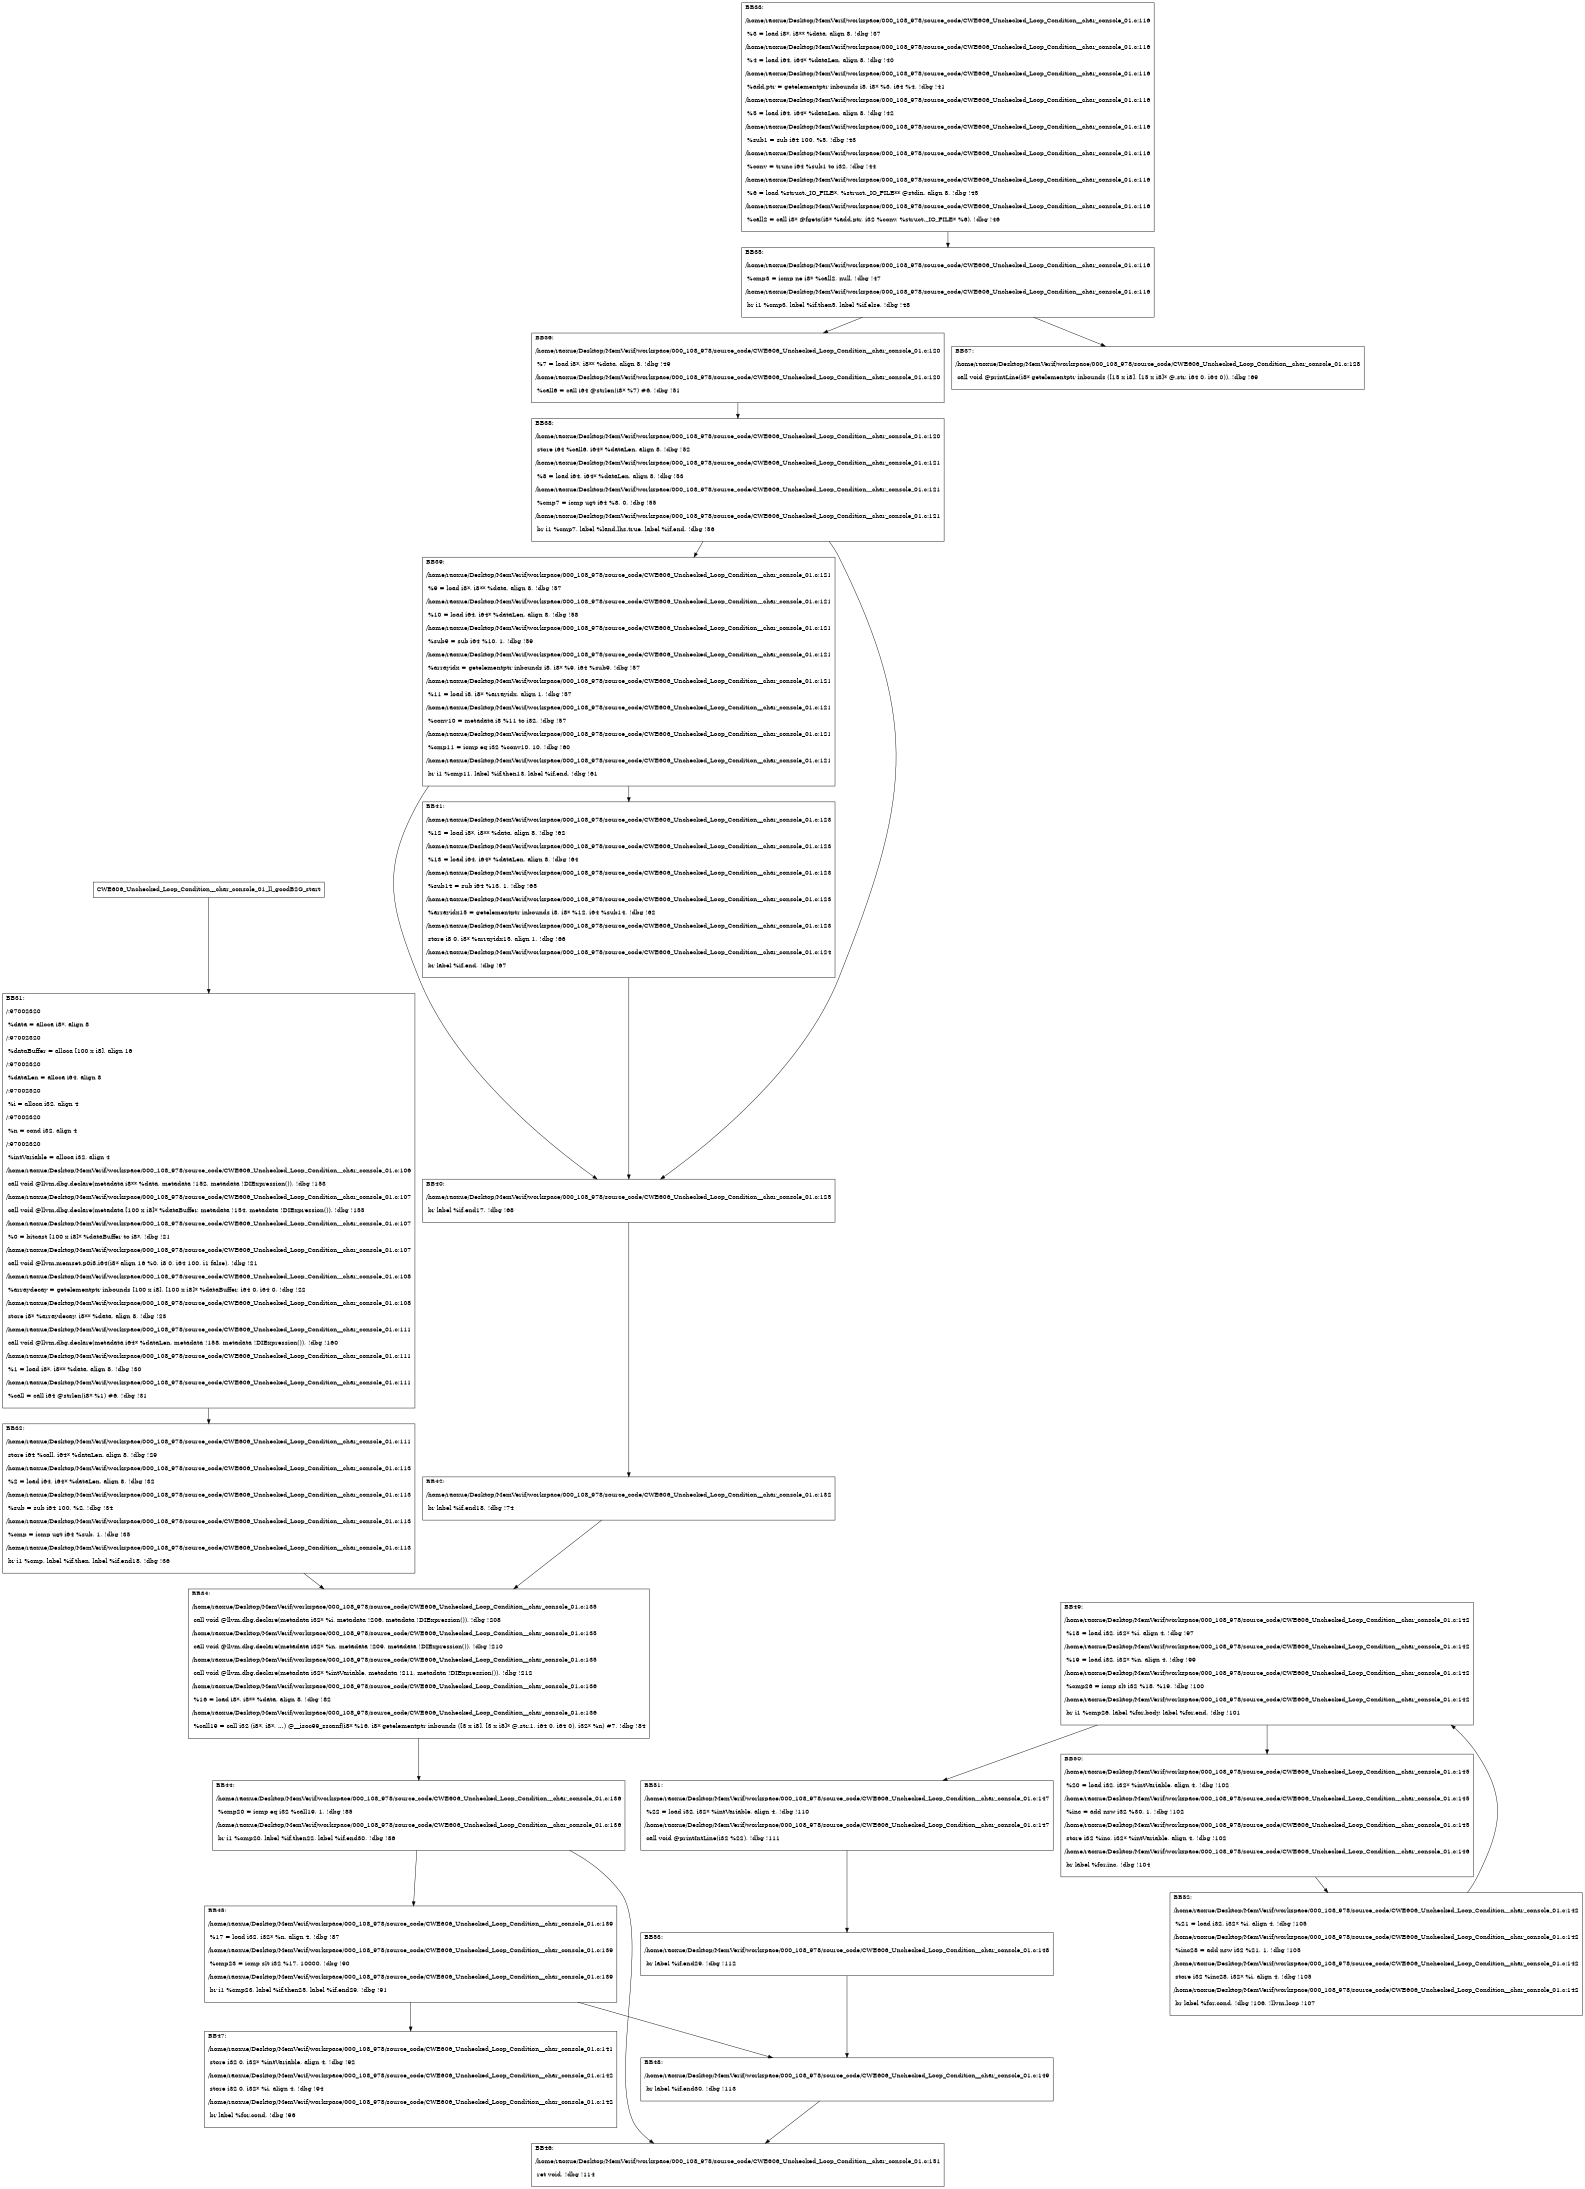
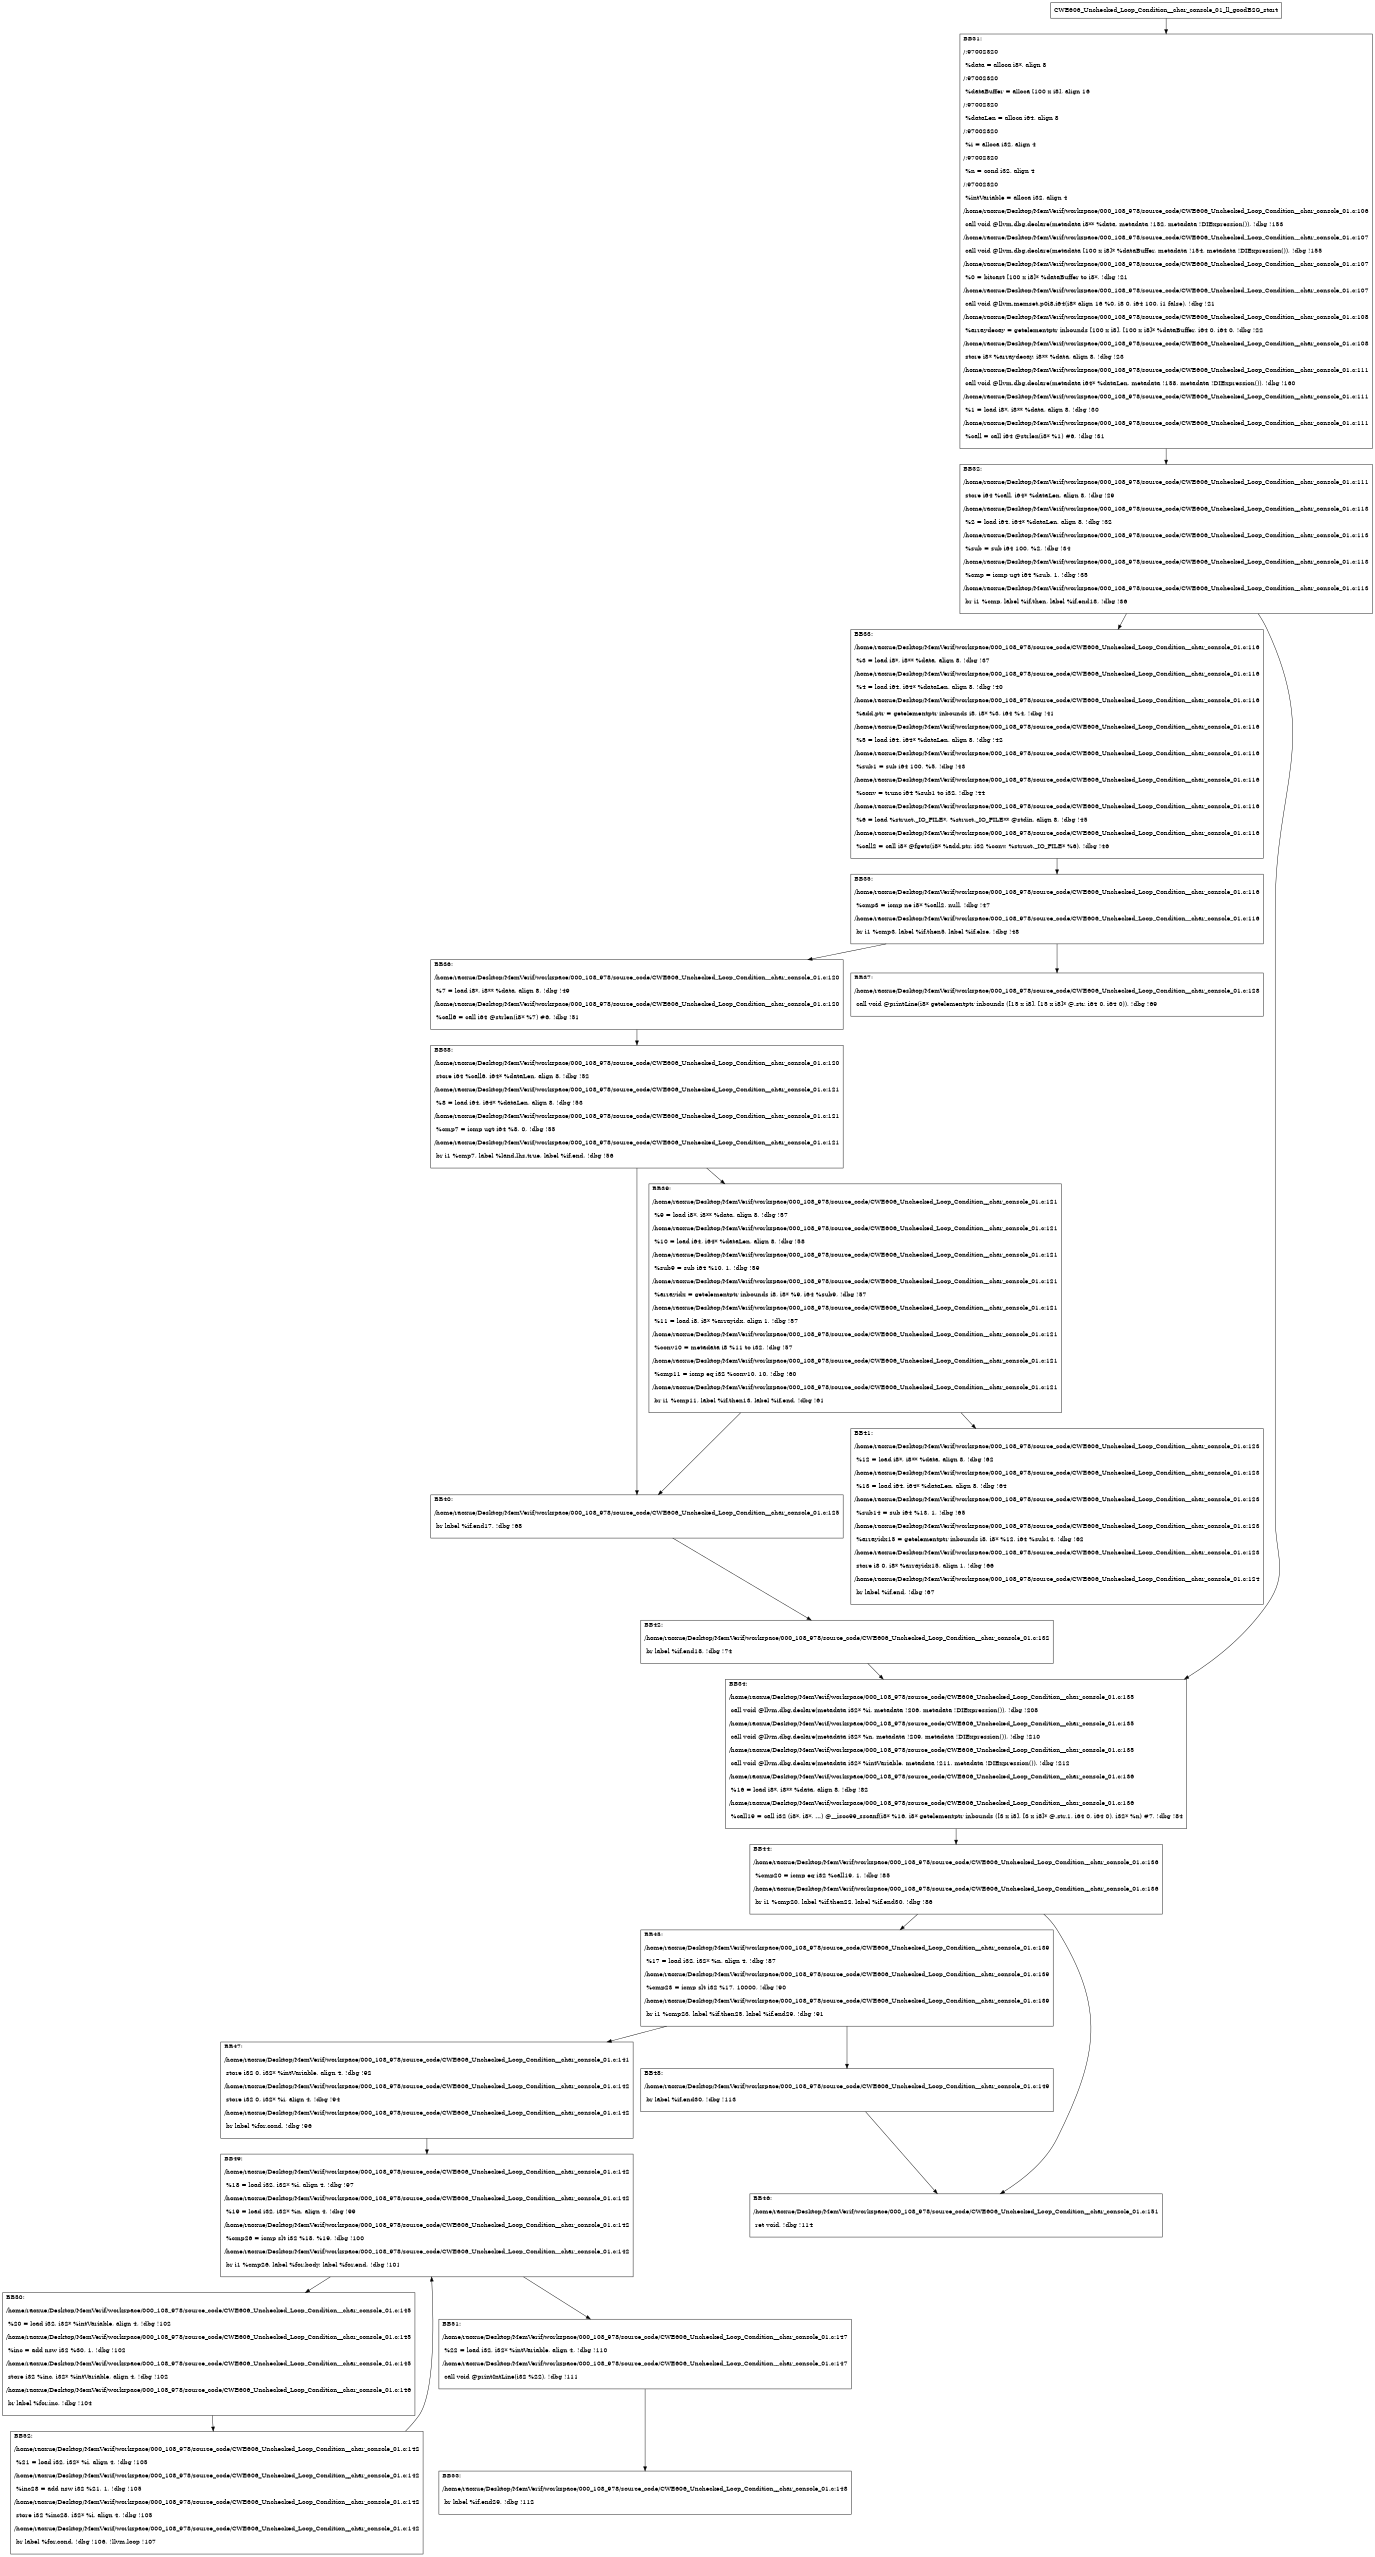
edge "BB32:" -> "BB33:": added
edge "BB41:" -> "BB40:": removed
edge "BB53:" -> "BB48:": removed
edge "BB47:" -> "BB49:": added
